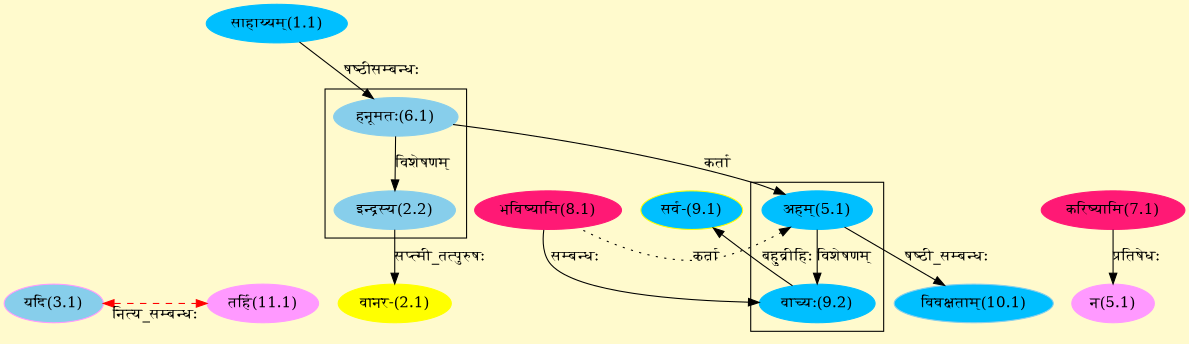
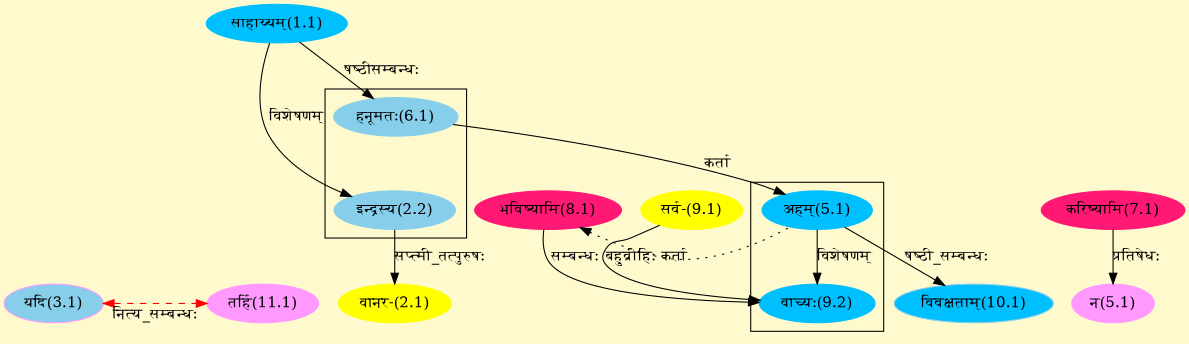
edge "हनूमतः(6.1)" -> "इन्द्रस्य(2.2)": now "साहाय्यम्(1.1)" -> "इन्द्रस्य(2.2)"
node "सर्व-(9.1)": fillcolor #00bfff -> #ffff00
edge "भविष्यामि(8.1)" -> "अहम्(5.1)": reversed
edge "वाच्यः(9.2)" -> "सर्व-(9.1)": reversed
